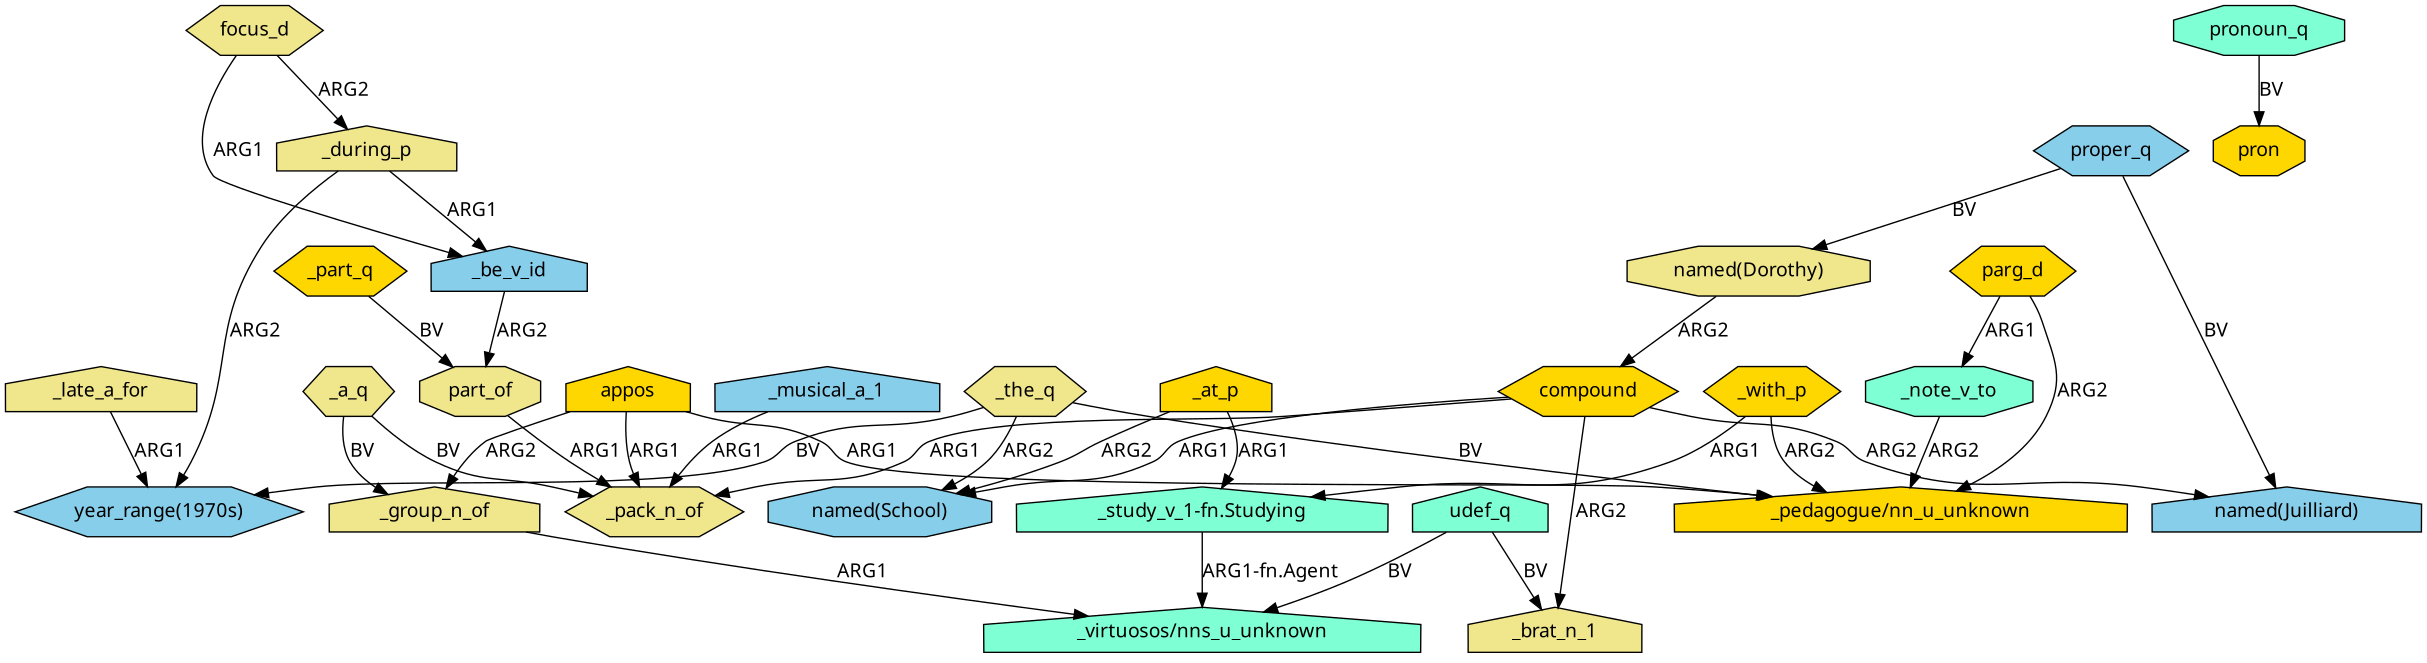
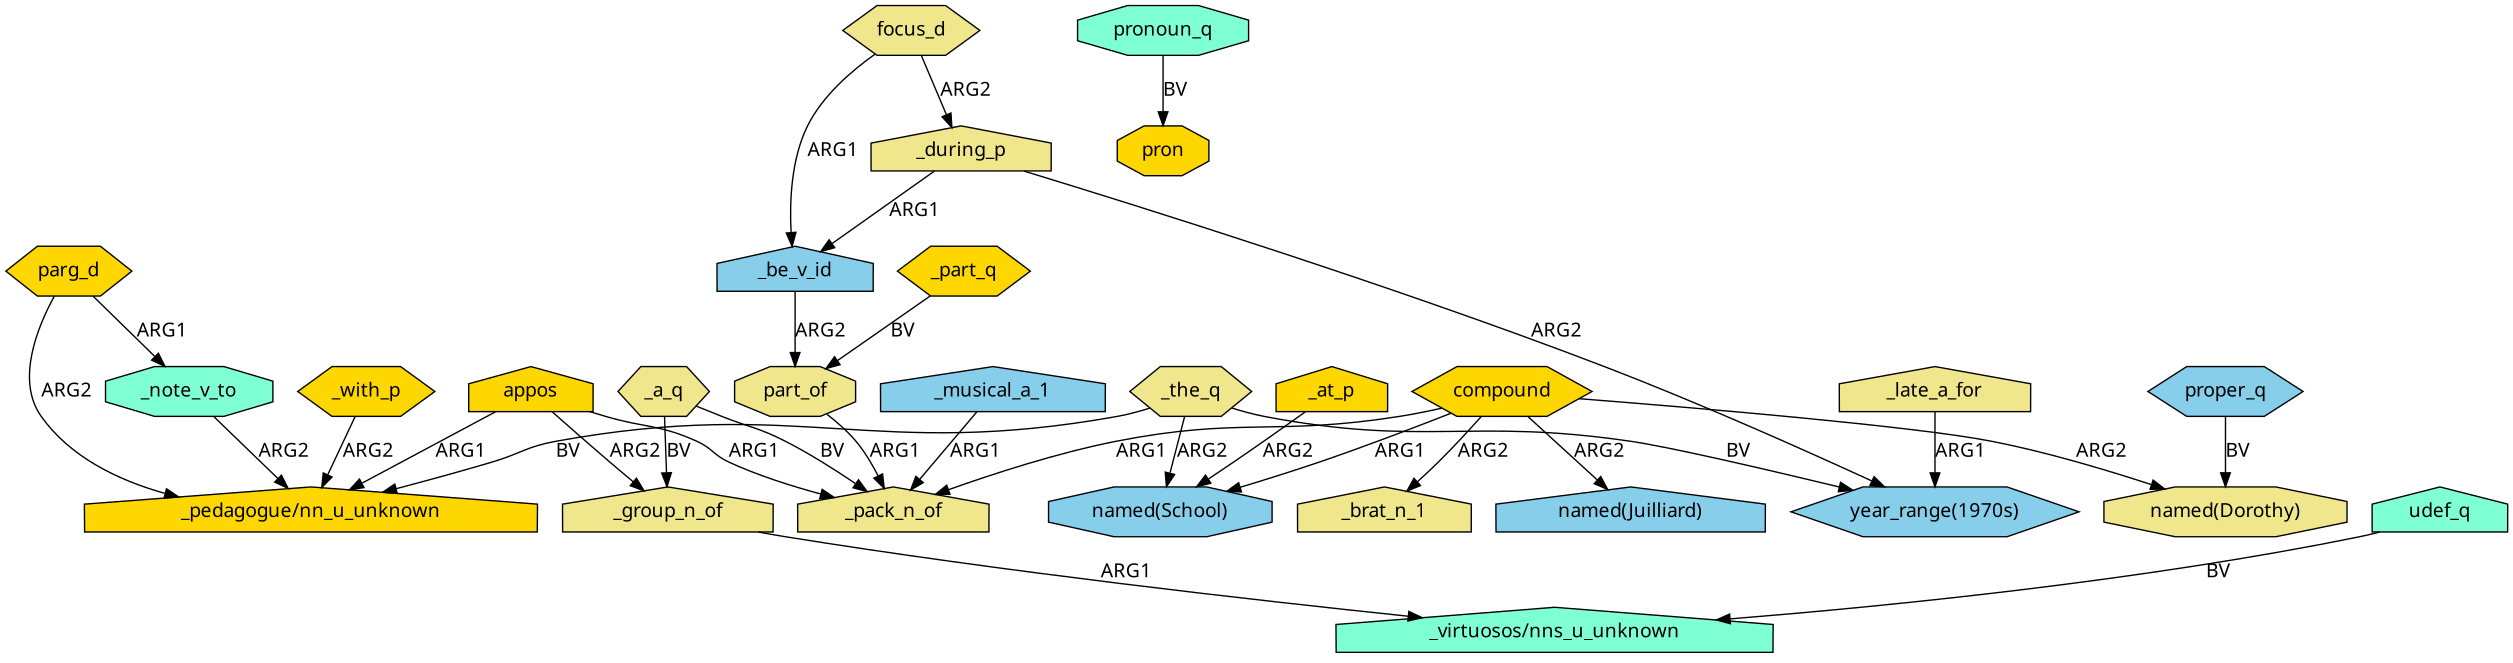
edge "proper_q" -> "named(Juilliard)": removed, label "BV"
edge "named(Dorothy)" -> "compound": reversed
node "_pack_n_of": shape hexagon -> house
node "_study_v_1-fn.Studying": removed
edge "udef_q" -> "_brat_n_1": removed, label "BV"
